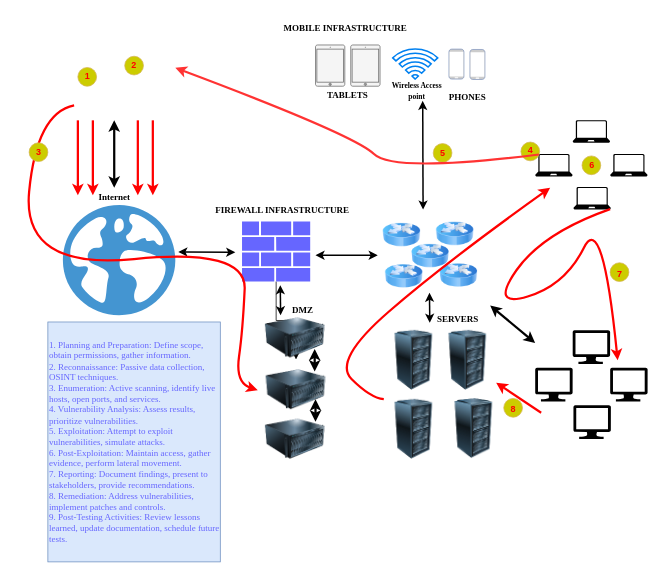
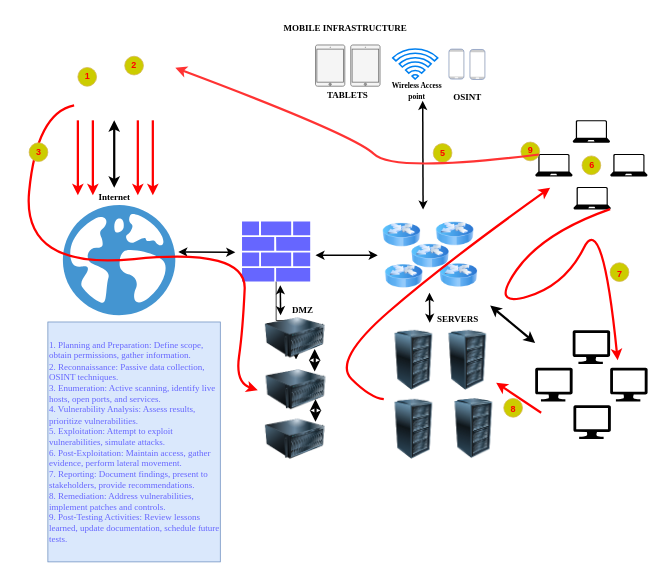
node "PHONES": label "PHONES" -> "OSINT"
node "4": label "4" -> "9"
node "FIREWALL INFRASTRUCTURE": removed
